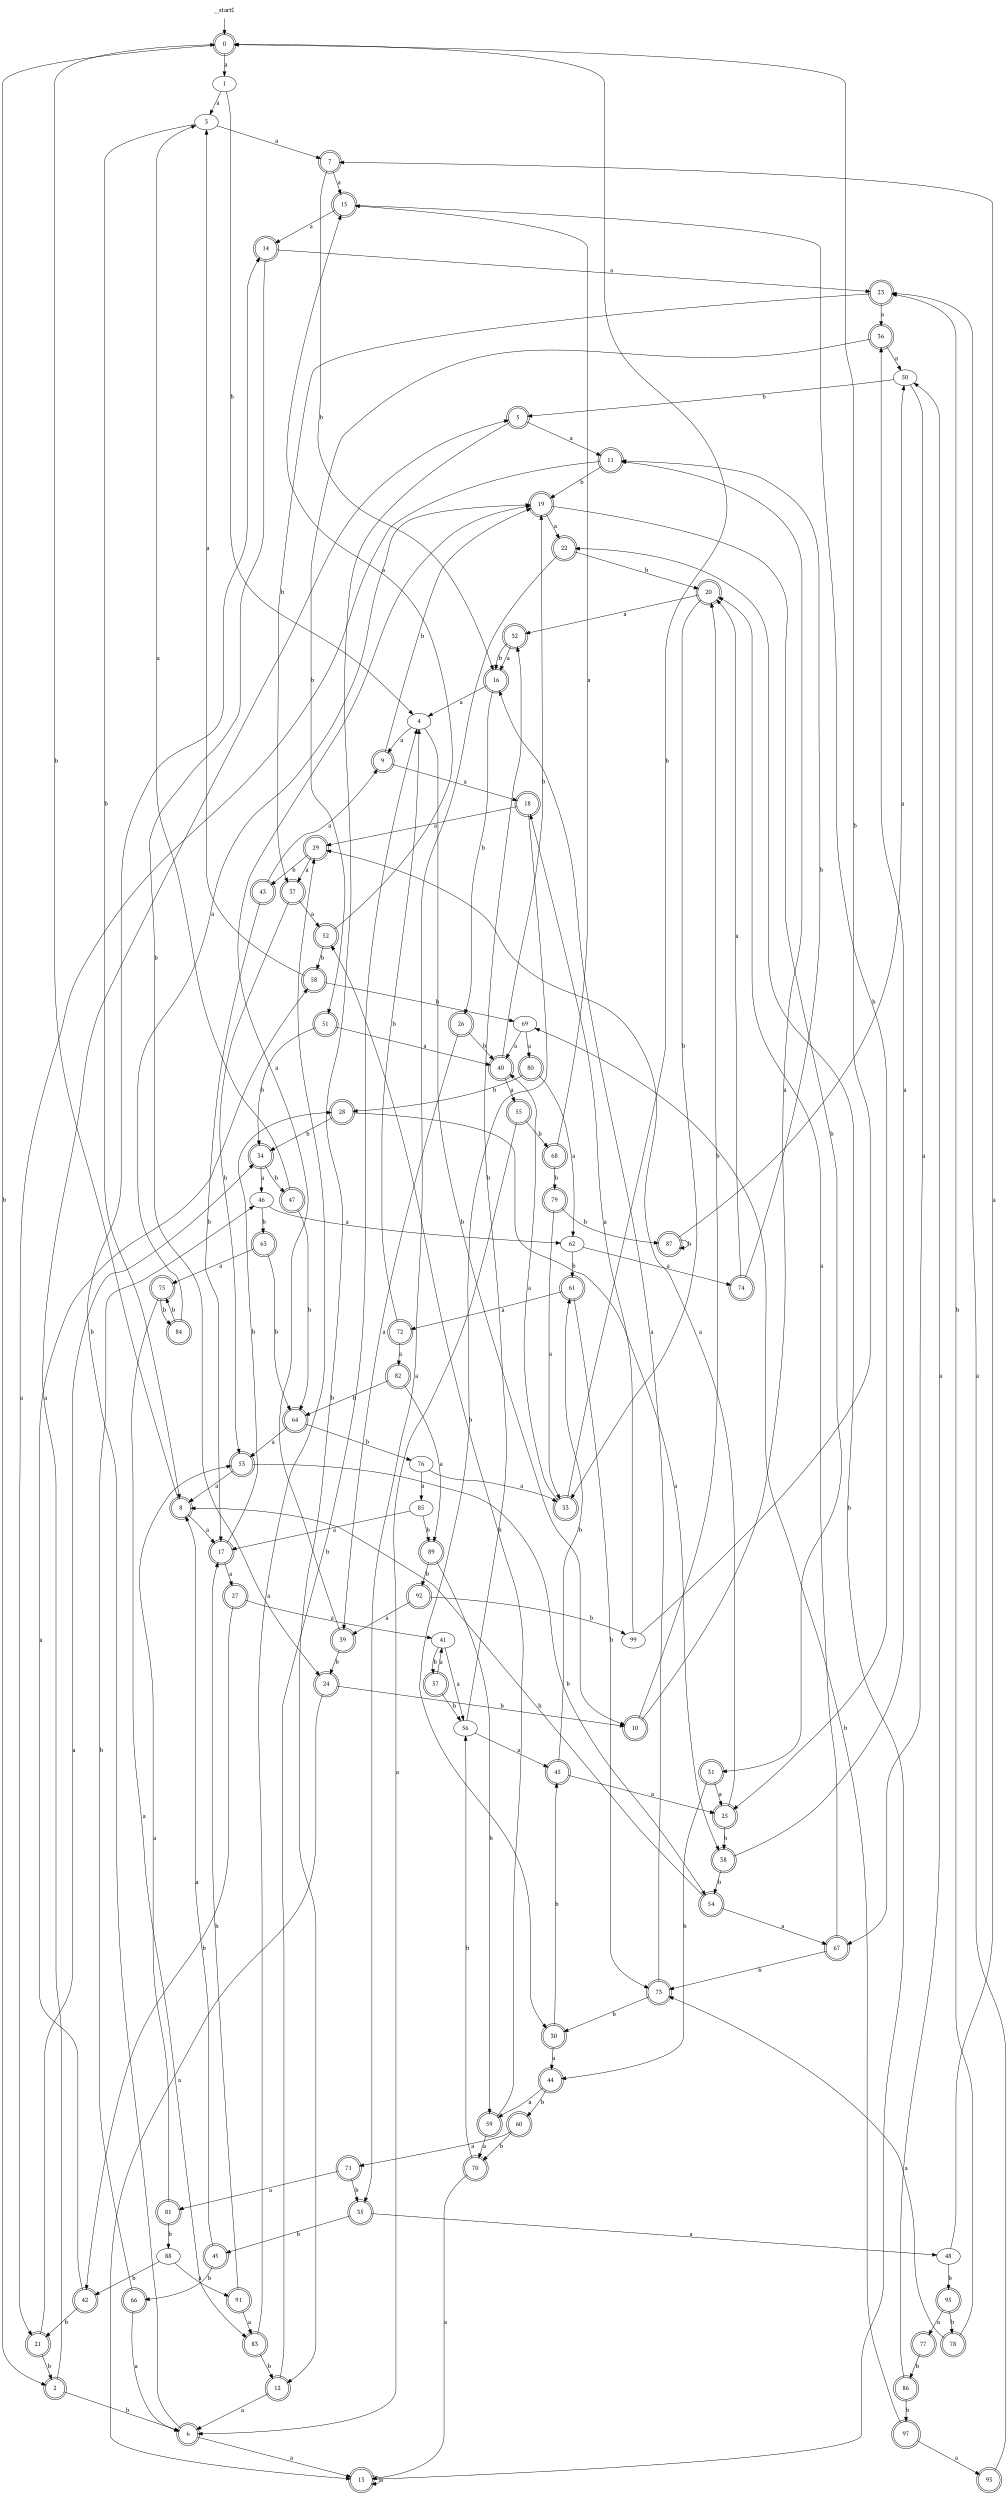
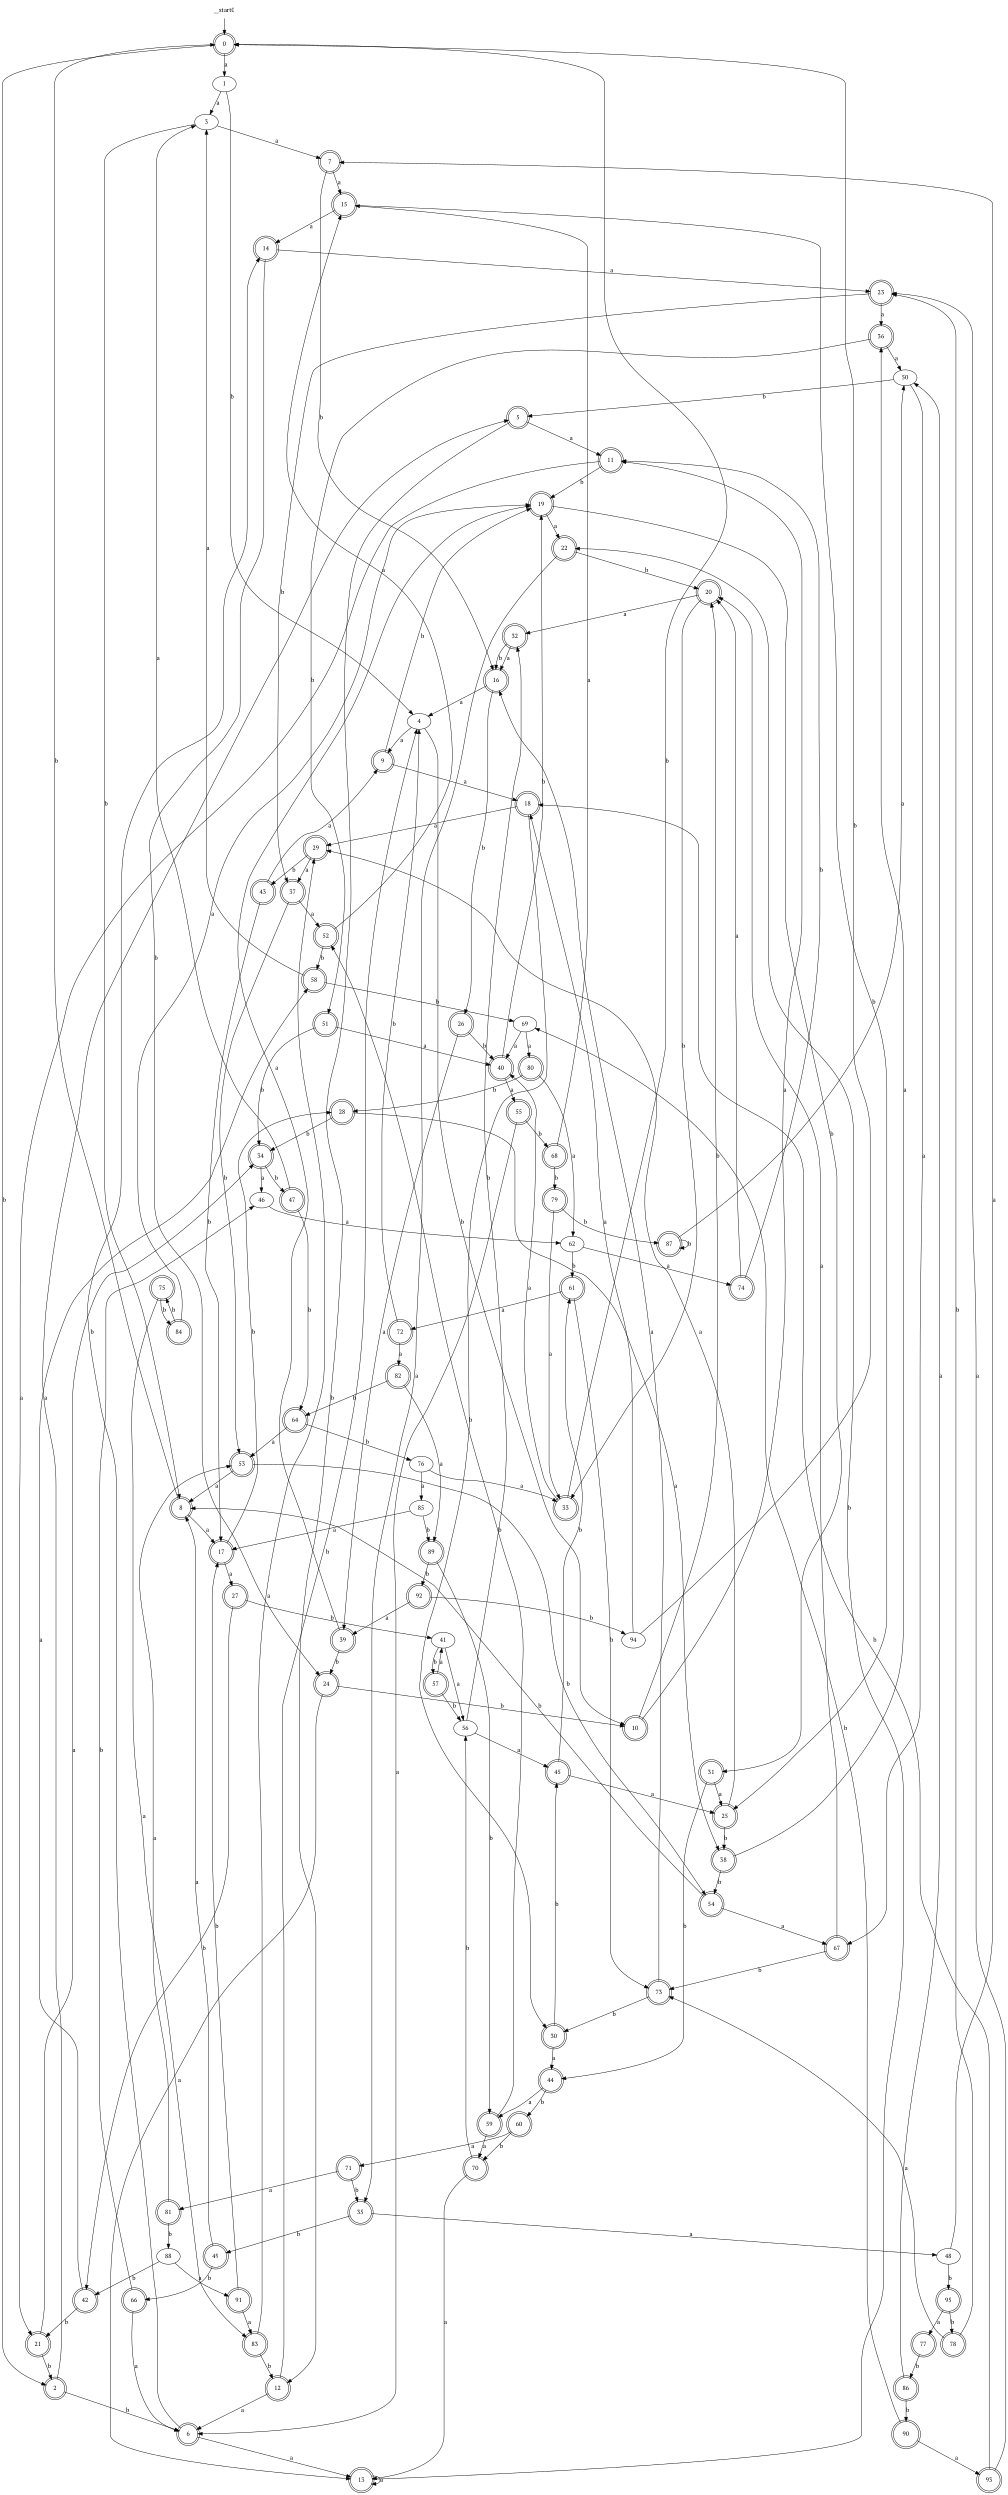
node "63": removed
edge "93" -> "18": added, label "b"
edge "27" -> "41": label "a" -> "b"
node "99": label "99" -> "94"
node "97": label "97" -> "90"
